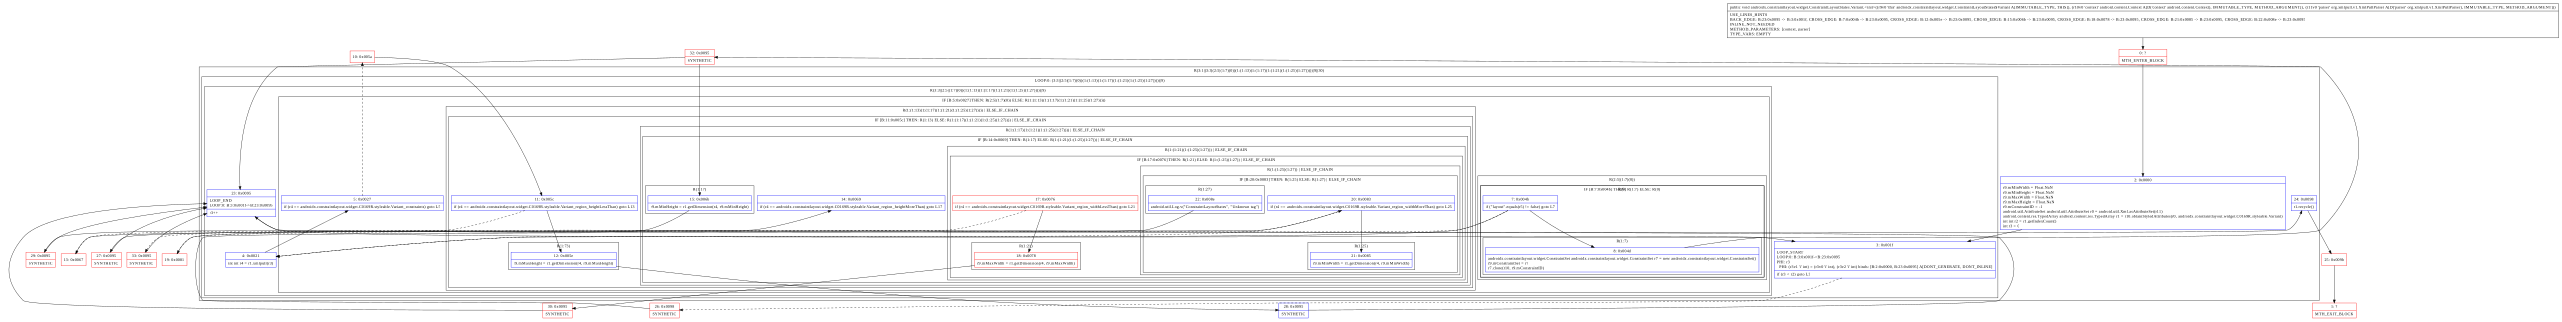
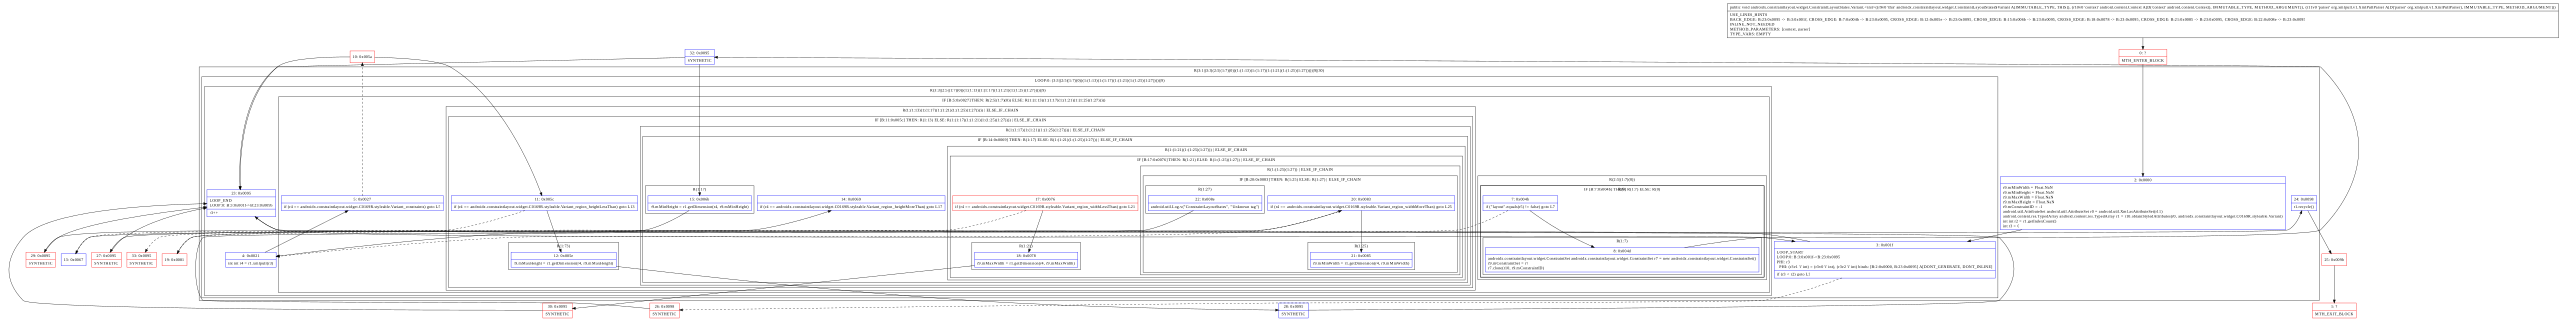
node "32: 0x0095": color red -> blue
edge "33: 0x0095" -> "23: 0x0095": now "10: 0x005a" -> "23: 0x0095"
edge "7: 0x004b" -> "4: 0x0021": now "3: 0x001f" -> "4: 0x0021"
node "13: 0x0067": color red -> blue
node "18: 0x0078": color red -> blue
